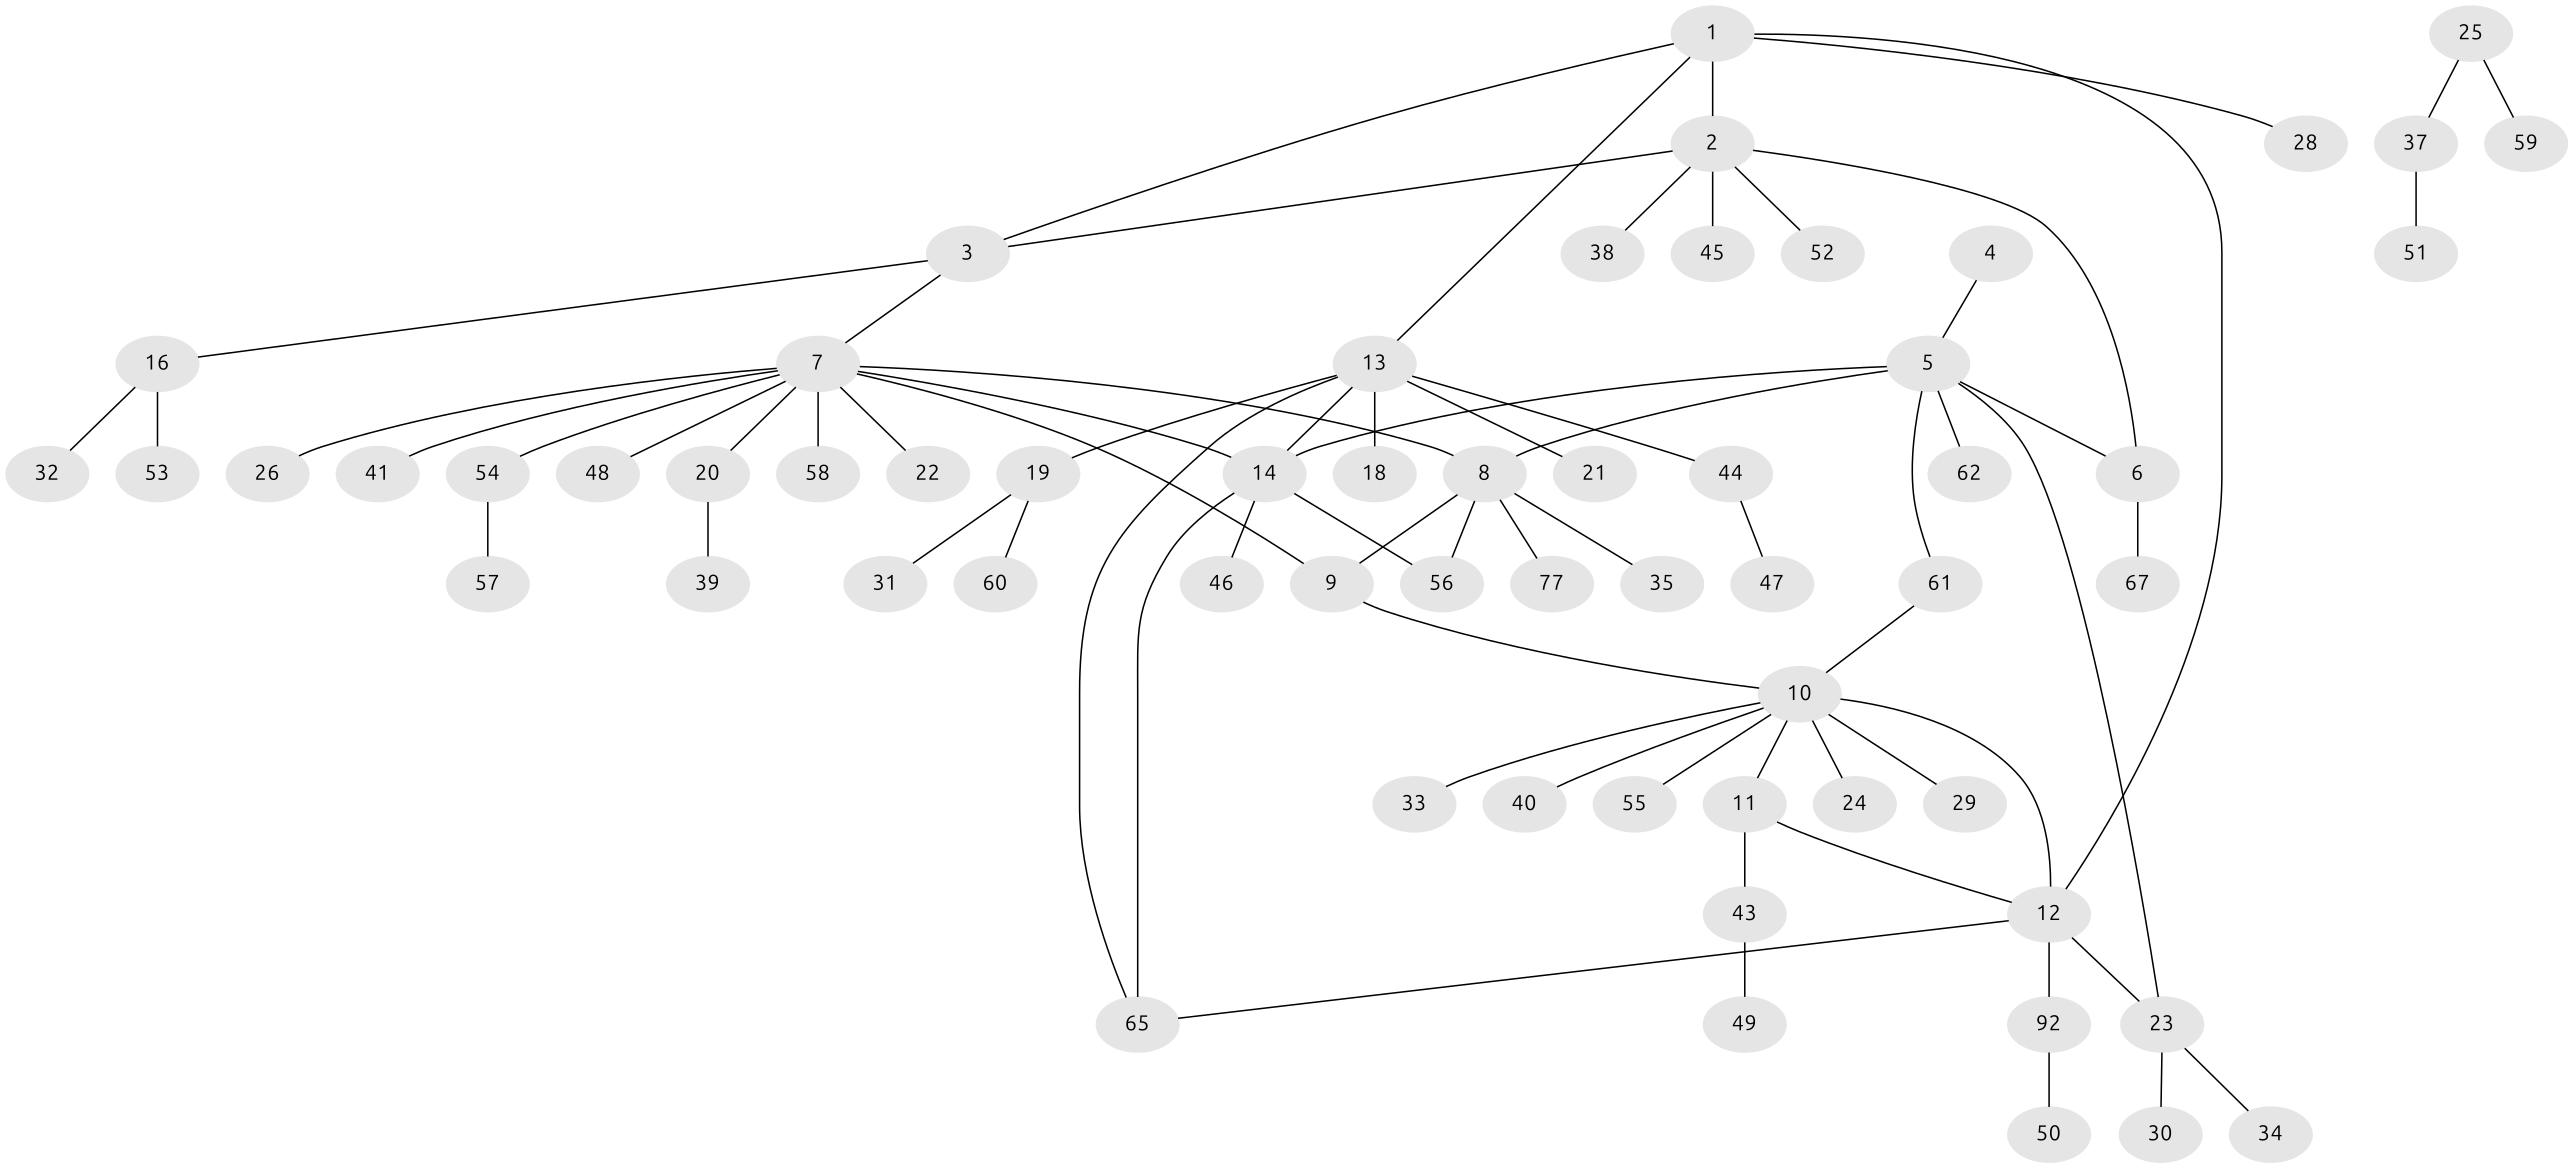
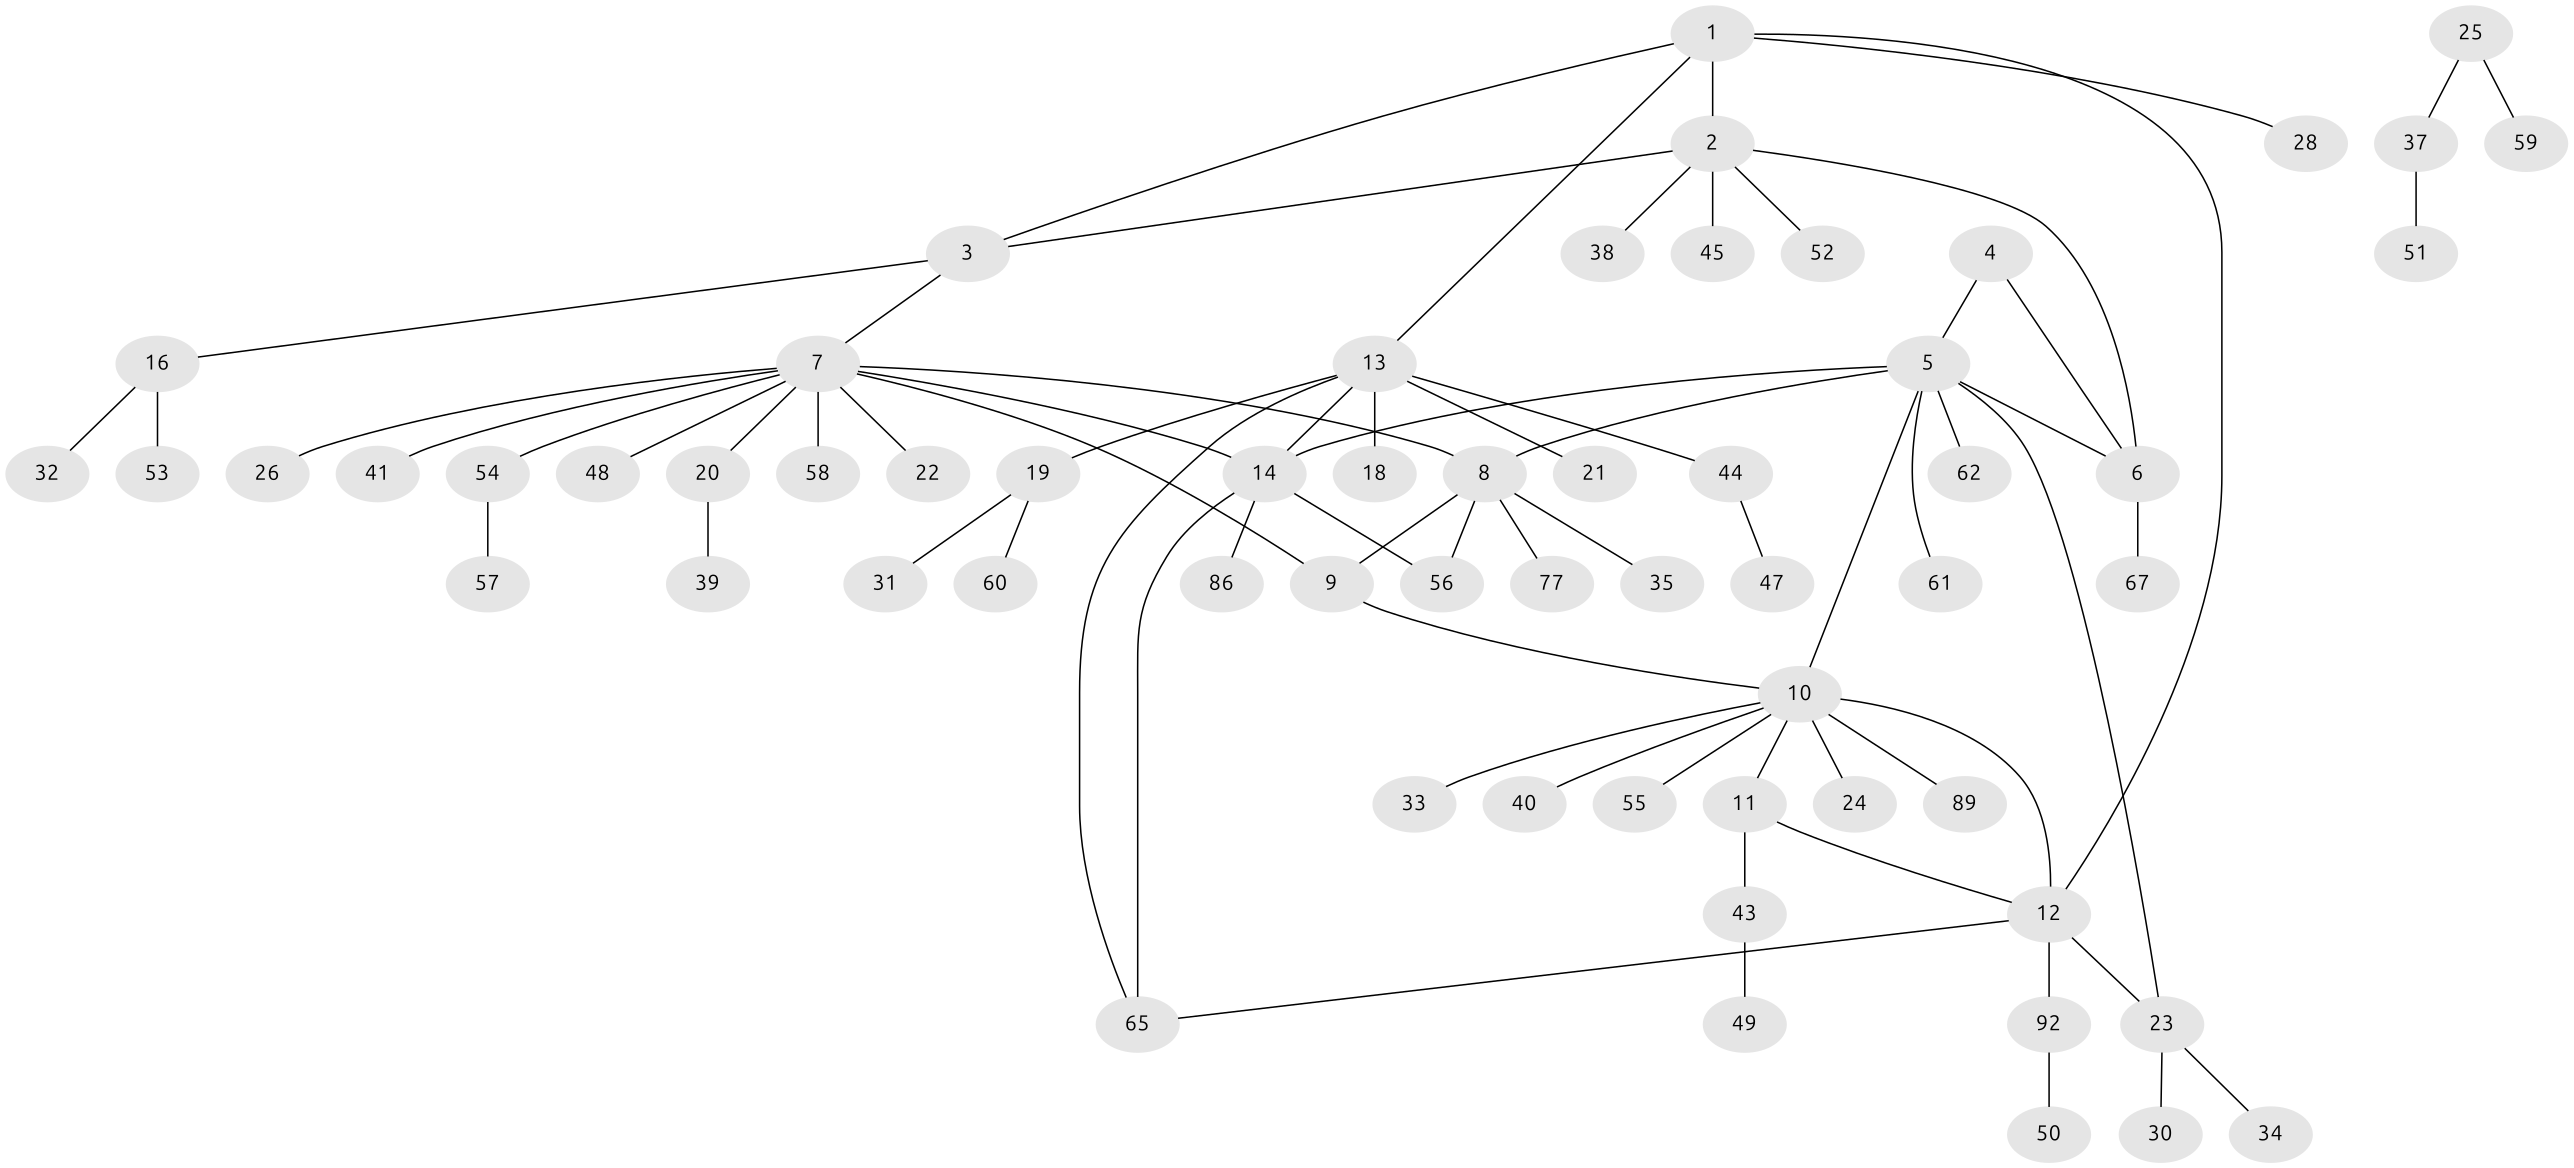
edge "4" -- "6": added
node "46": label "46" -> "86"
edge "61" -- "10": now "5" -- "10"
node "29": label "29" -> "89"
